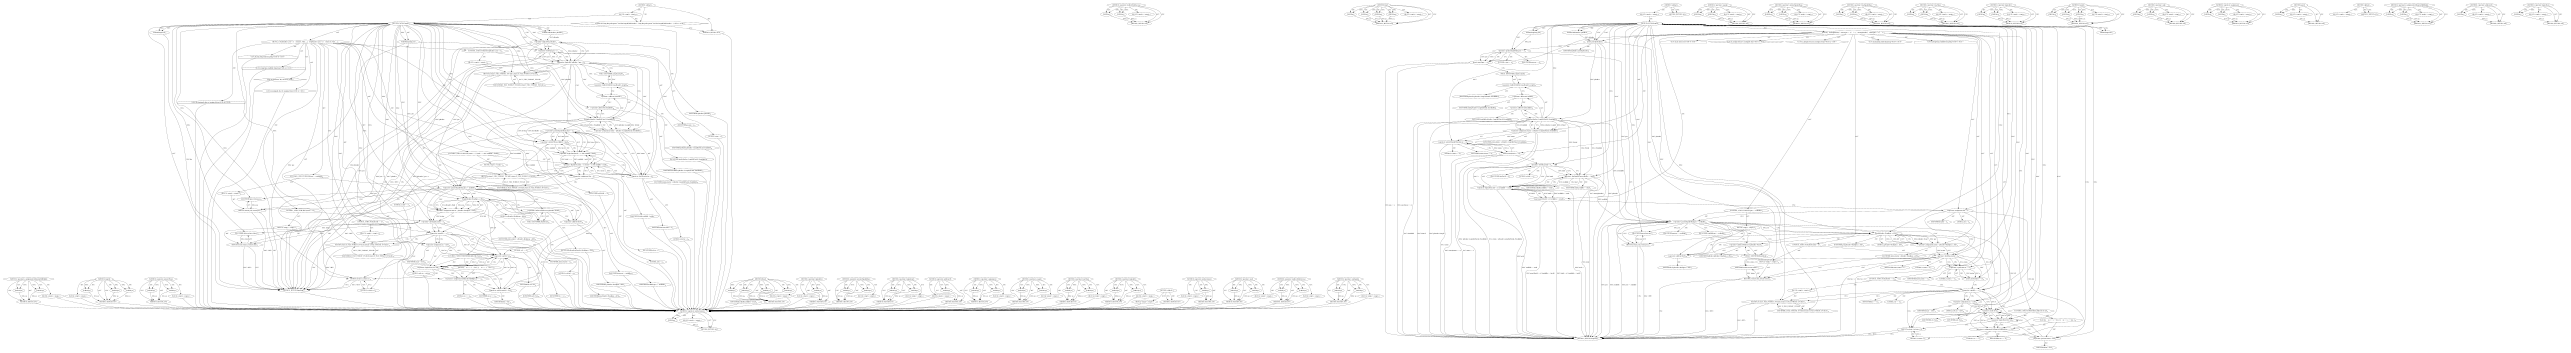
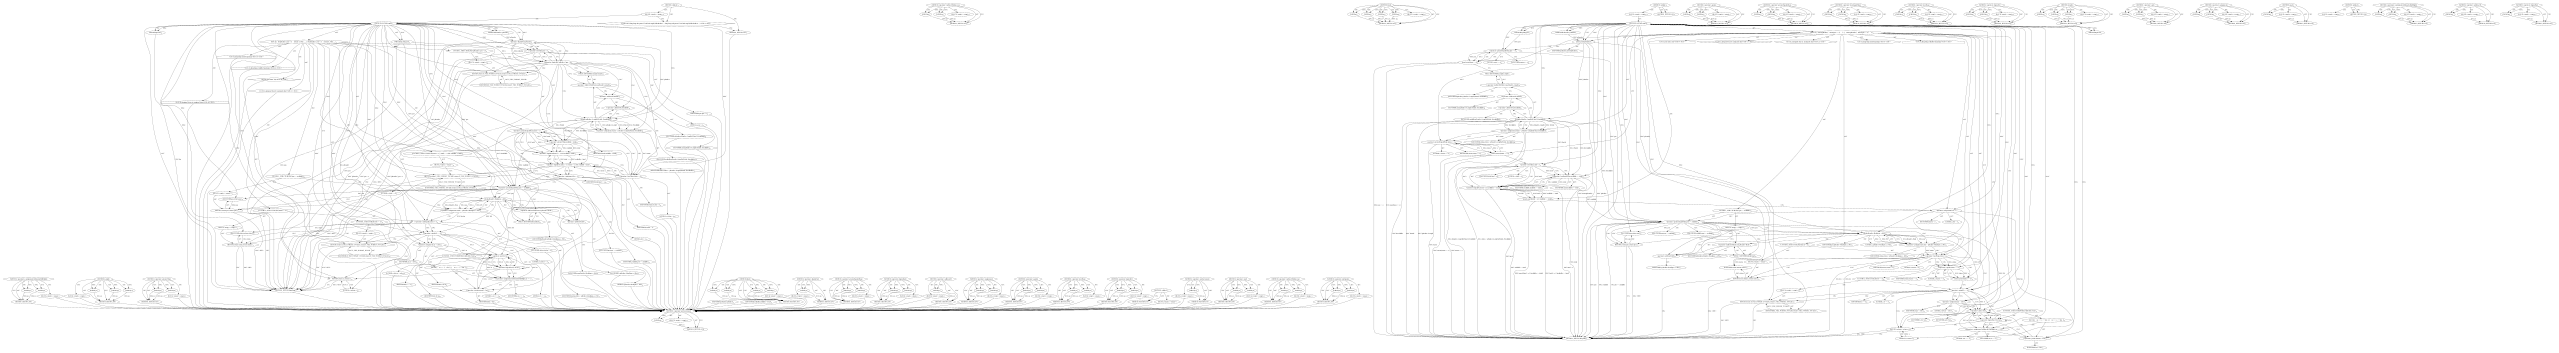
edge "(<operator>.logicalNot,!pReader)" -> "(IDENTIFIER,pReader,!pReader)": now "(<operator>.logicalNot,!pReader)" -> "(IDENTIFIER,total,available > total)"
